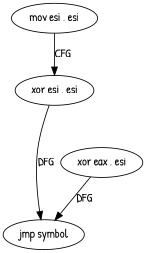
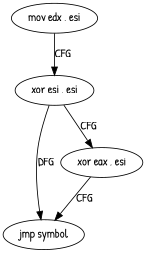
node "mov esi , esi": label "mov esi , esi" -> "mov edx , esi"
edge "xor esi , esi" -> "xor eax , esi": added, label "CFG"
edge "xor eax , esi" -> "jmp symbol": label "DFG" -> "CFG"
